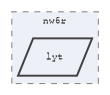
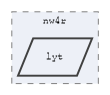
cluster "nw6r": label "nw6r" -> "nw4r"
